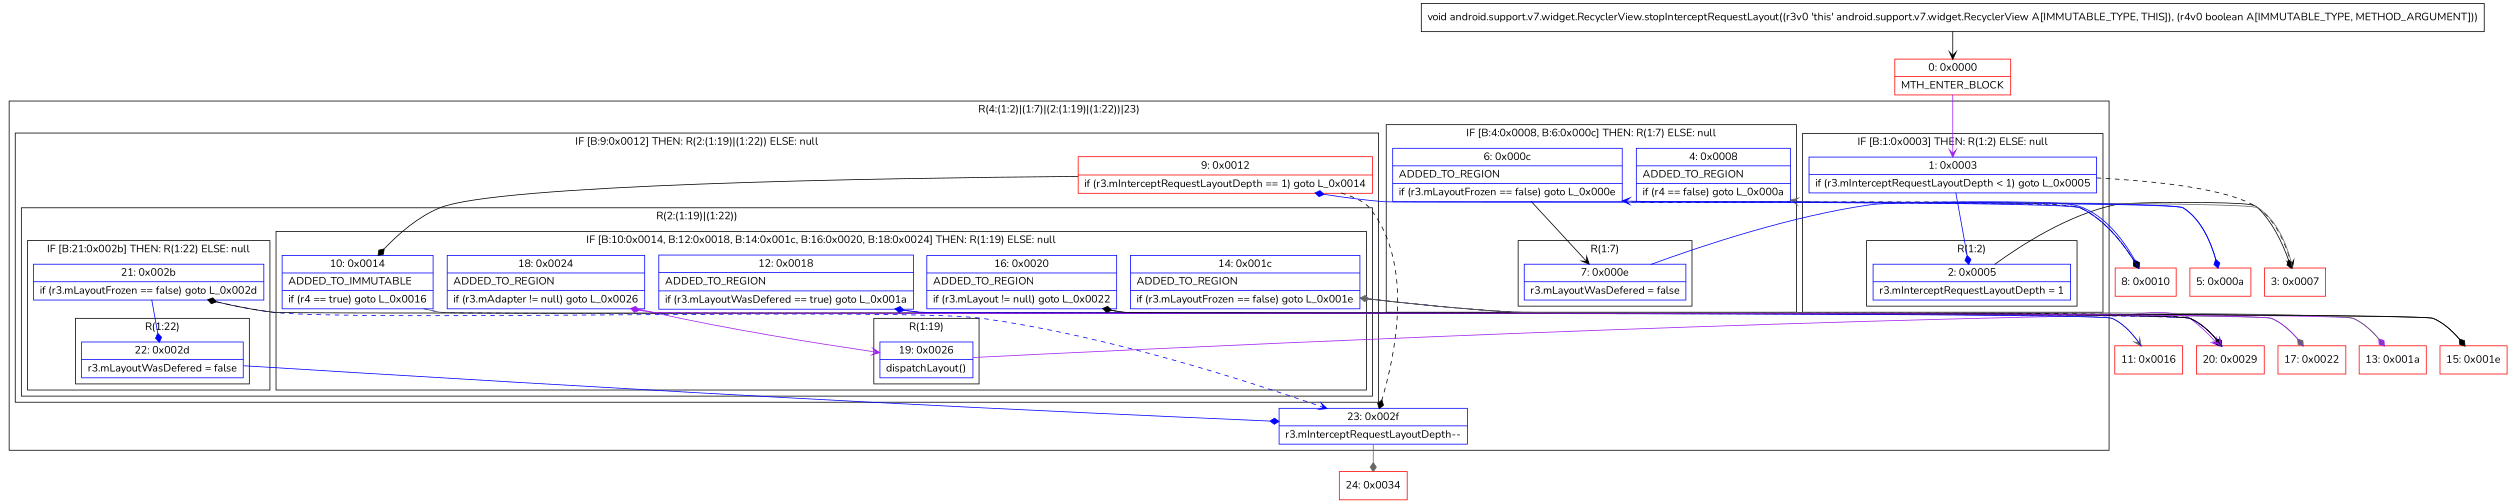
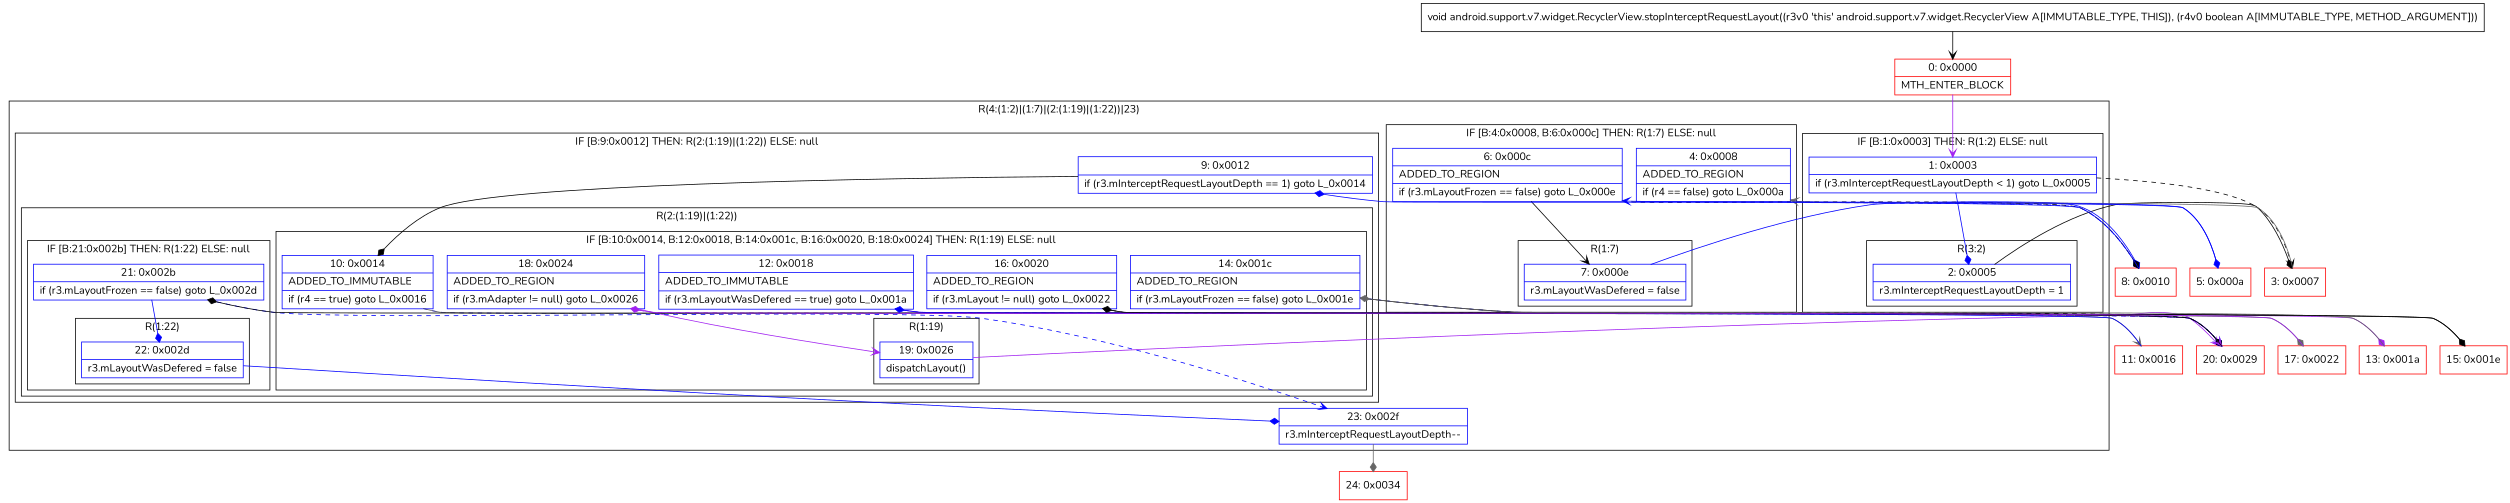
node "9: 0x0012": color red -> blue
cluster "R(1:2)": label "R(1:2)" -> "R(3:2)"
node "12: 0x0018": text "ADDED_TO_REGION" -> "ADDED_TO_IMMUTABLE"
edge "9: 0x0012" -> "23: 0x002f": removed
